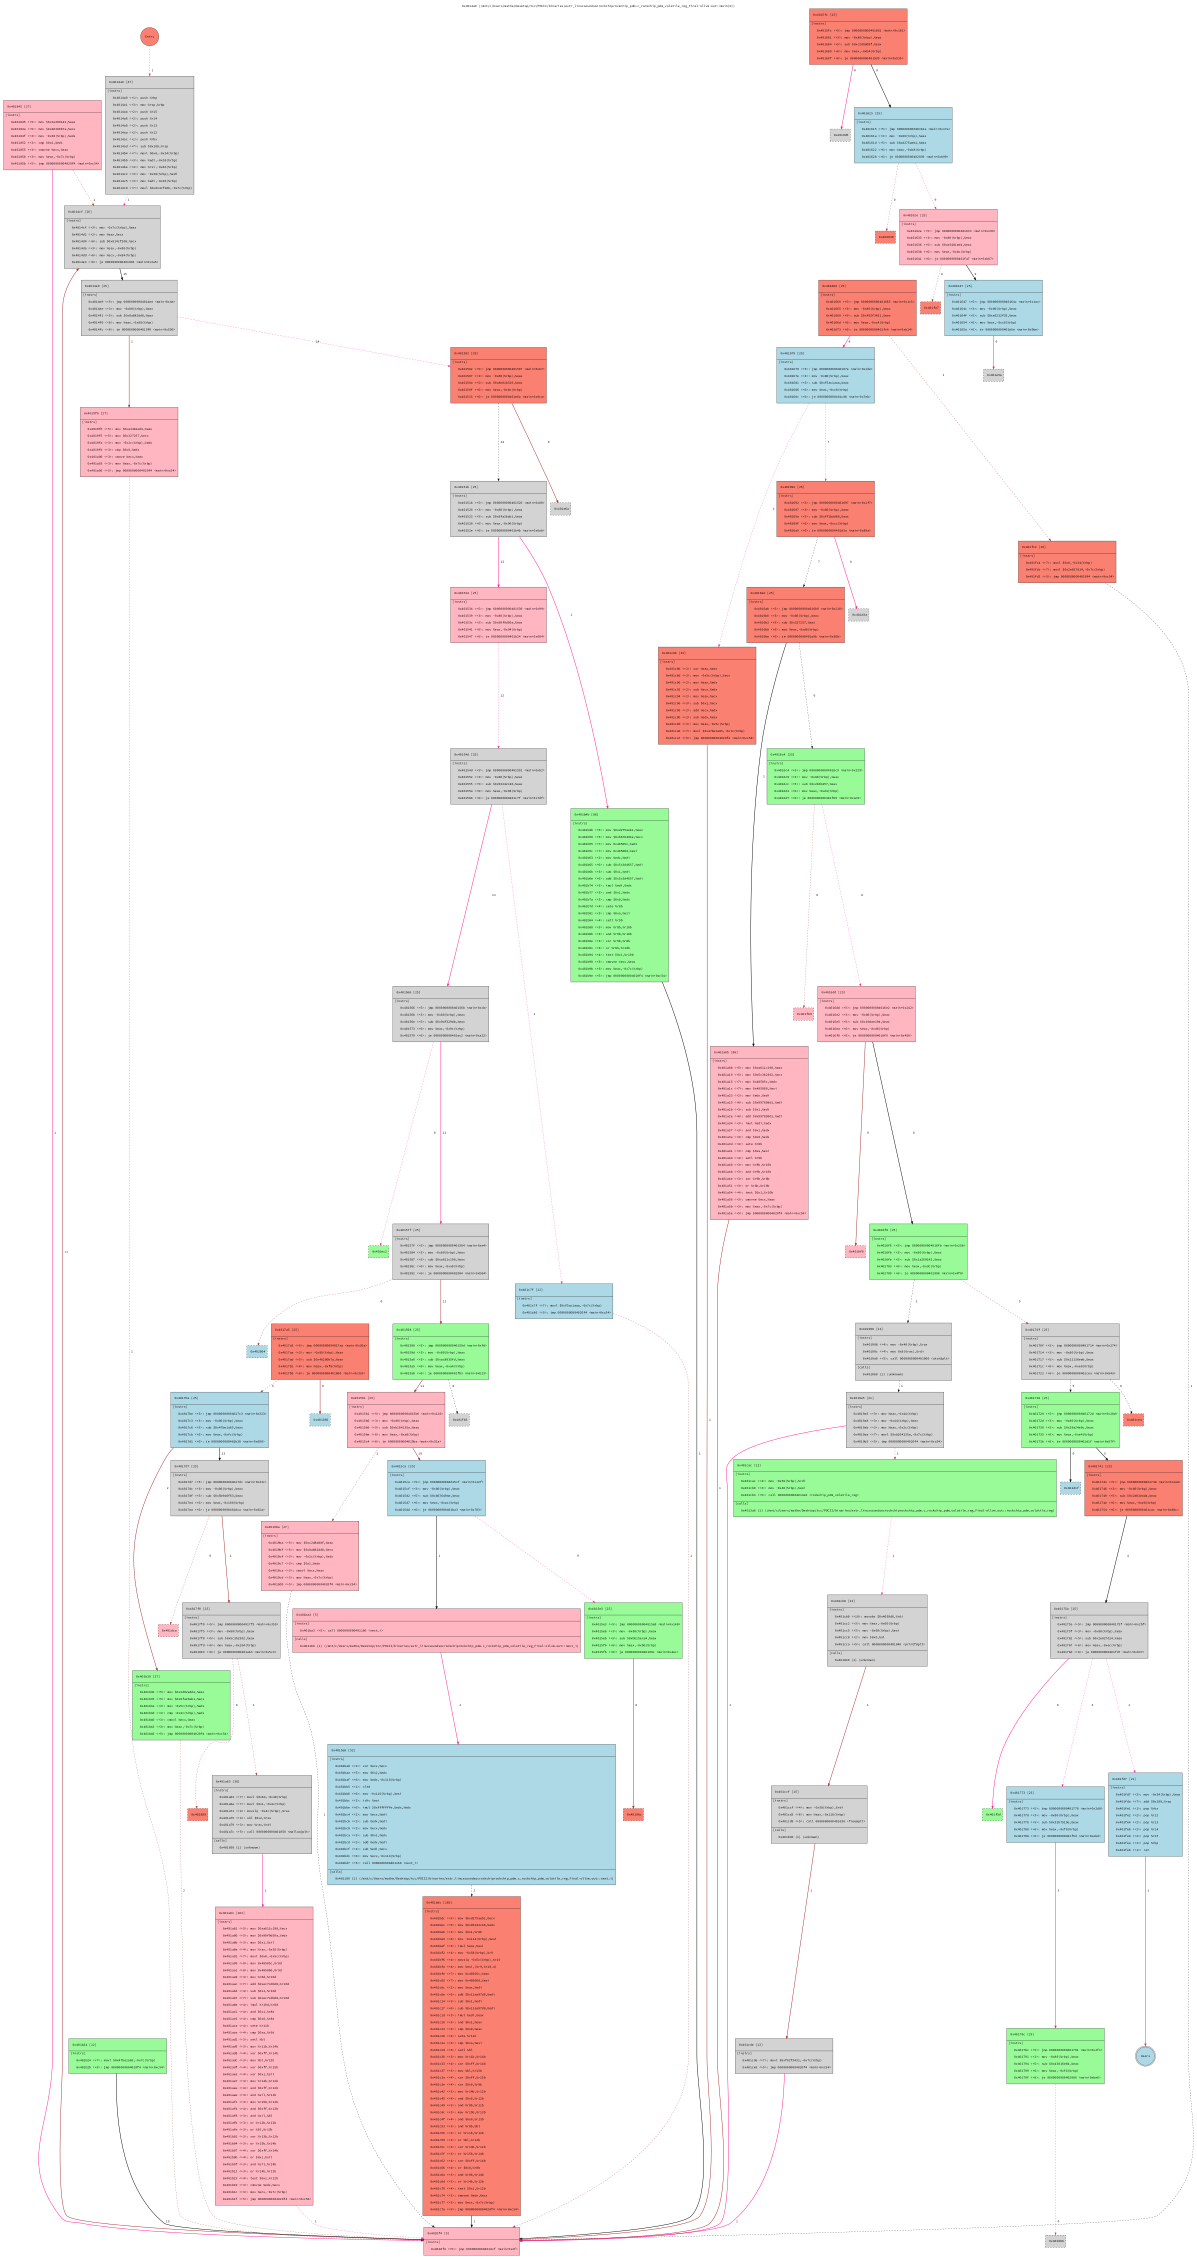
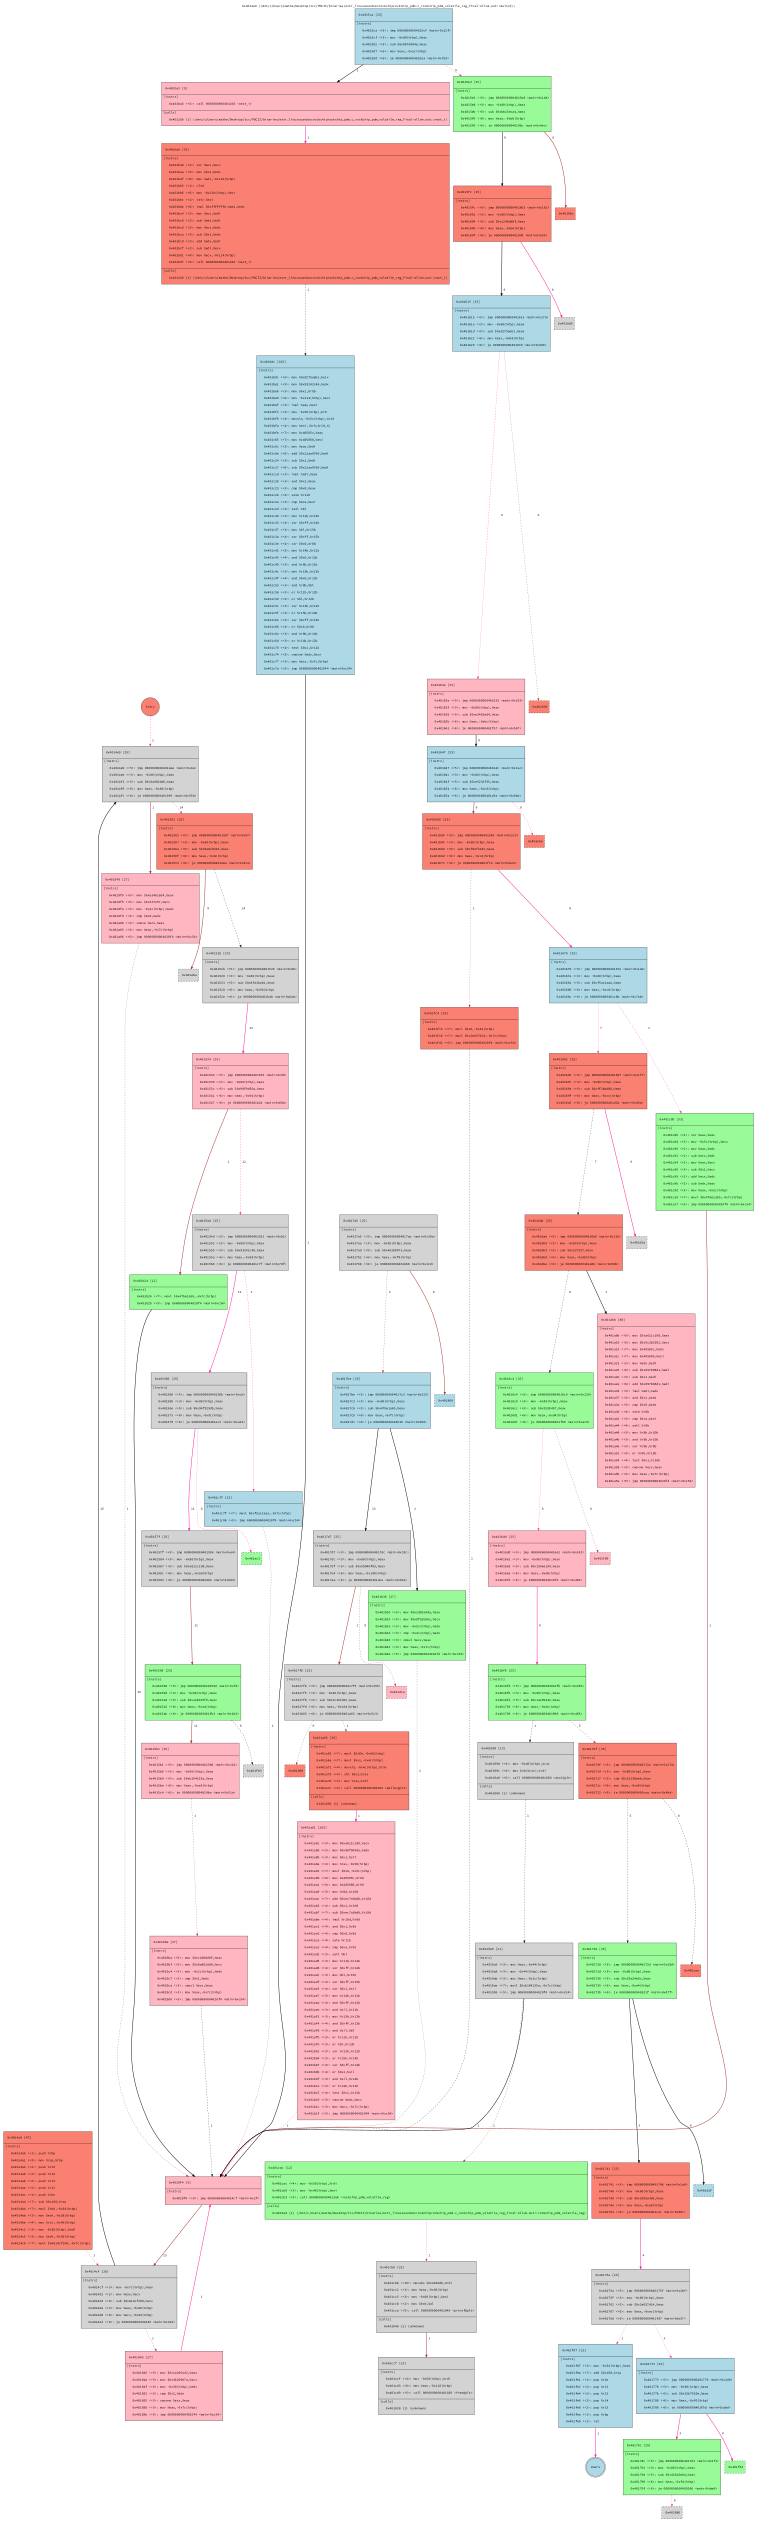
edge "Entry" -> "0x4014a0 [47]": now "Entry" -> "0x4014e9 [25]"
node "0x4014a0 [47]": fillcolor lightgrey -> salmon
edge "0x4015e3 [25]" -> "0x4015fc [25]": added, label "9"
edge "0x401845 [27]" -> "0x4014cf [26]": reversed
node "0x401fa7": removed
edge "0x401647 [25]" -> "0x401e5e": style bold -> dashed
node "0x401e5e": fillcolor lightgrey -> salmon
node "0x401c8b [33]": fillcolor salmon -> palegreen
edge "0x401647 [25]" -> "0x401660 [25]": added, label "9"
node "0x401b4b [88]": removed
edge "0x4016dd [25]" -> "0x4016f6 [25]": color black -> deeppink
edge "0x401534 [25]" -> "0x401b24 [12]": added, label "1"
node "0x4018f0": removed
node "0x402004": removed
node "0x4017a5 [25]": fillcolor salmon -> lightgrey
node "0x40170f [25]": fillcolor lightgrey -> salmon
edge "0x4015b1 [25]" -> "0x4015ca [25]": removed, label "10"
edge "0x4017be [25]" -> "0x401b30 [27]": color brown -> black
edge "0x401741 [25]" -> "0x40175a [25]": color black -> deeppink
edge "0x40175a [25]" -> "0x401f5d": now "0x401773 [25]" -> "0x401f5d"
node "0x401a63 [30]": fillcolor lightgrey -> salmon
node "0x401ba8 [52]": fillcolor lightblue -> salmon
edge "0x401a0b [88]" -> "0x4020f4 [5]": removed, label "1"
edge "0x4019a5 [21]" -> "0x4020f4 [5]": color deeppink -> black
node "0x401bdc [163]": fillcolor salmon -> lightblue
node "0x401cde [12]": removed
